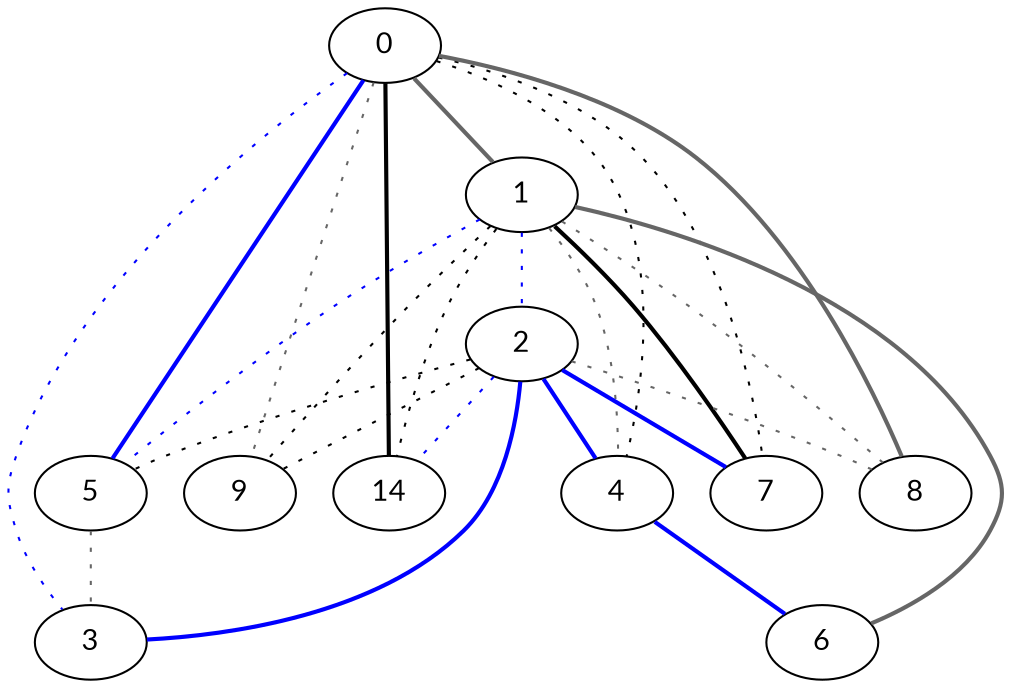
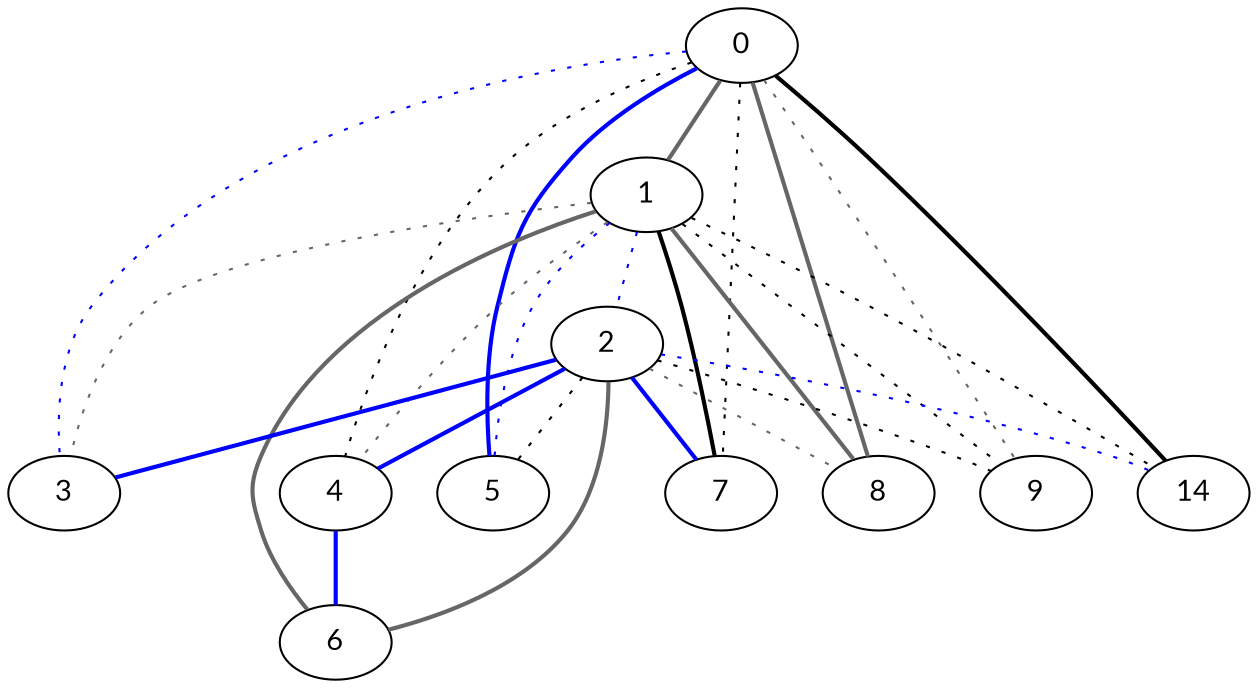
edge "1" -- "8": style dotted -> bold
edge "2" -- "6": added
edge "5" -- "3": now "1" -- "3"
